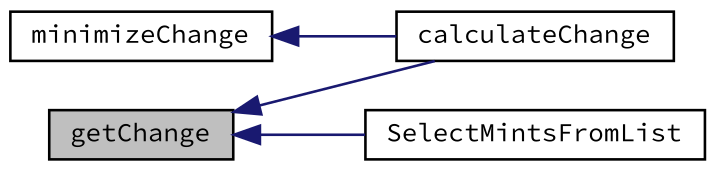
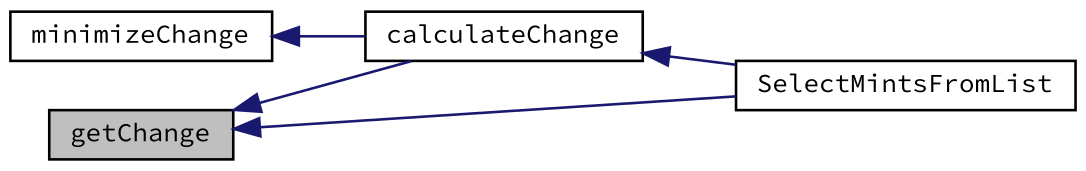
edge "SelectMintsFromList" -> "calculateChange": added
